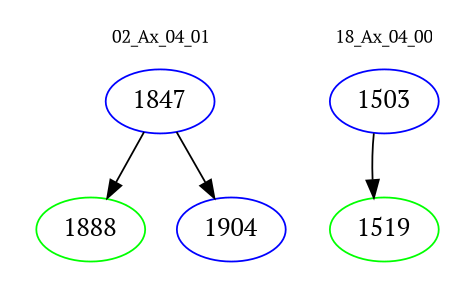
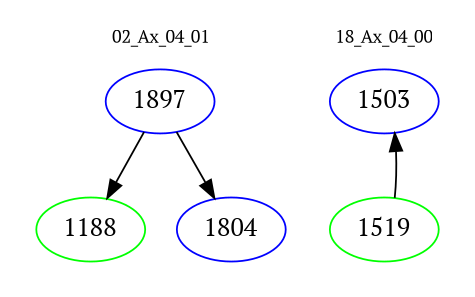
node "1847": label "1847" -> "1897"
edge "1503" -> "1519": reversed
node "1888": label "1888" -> "1188"
node "1904": label "1904" -> "1804"
